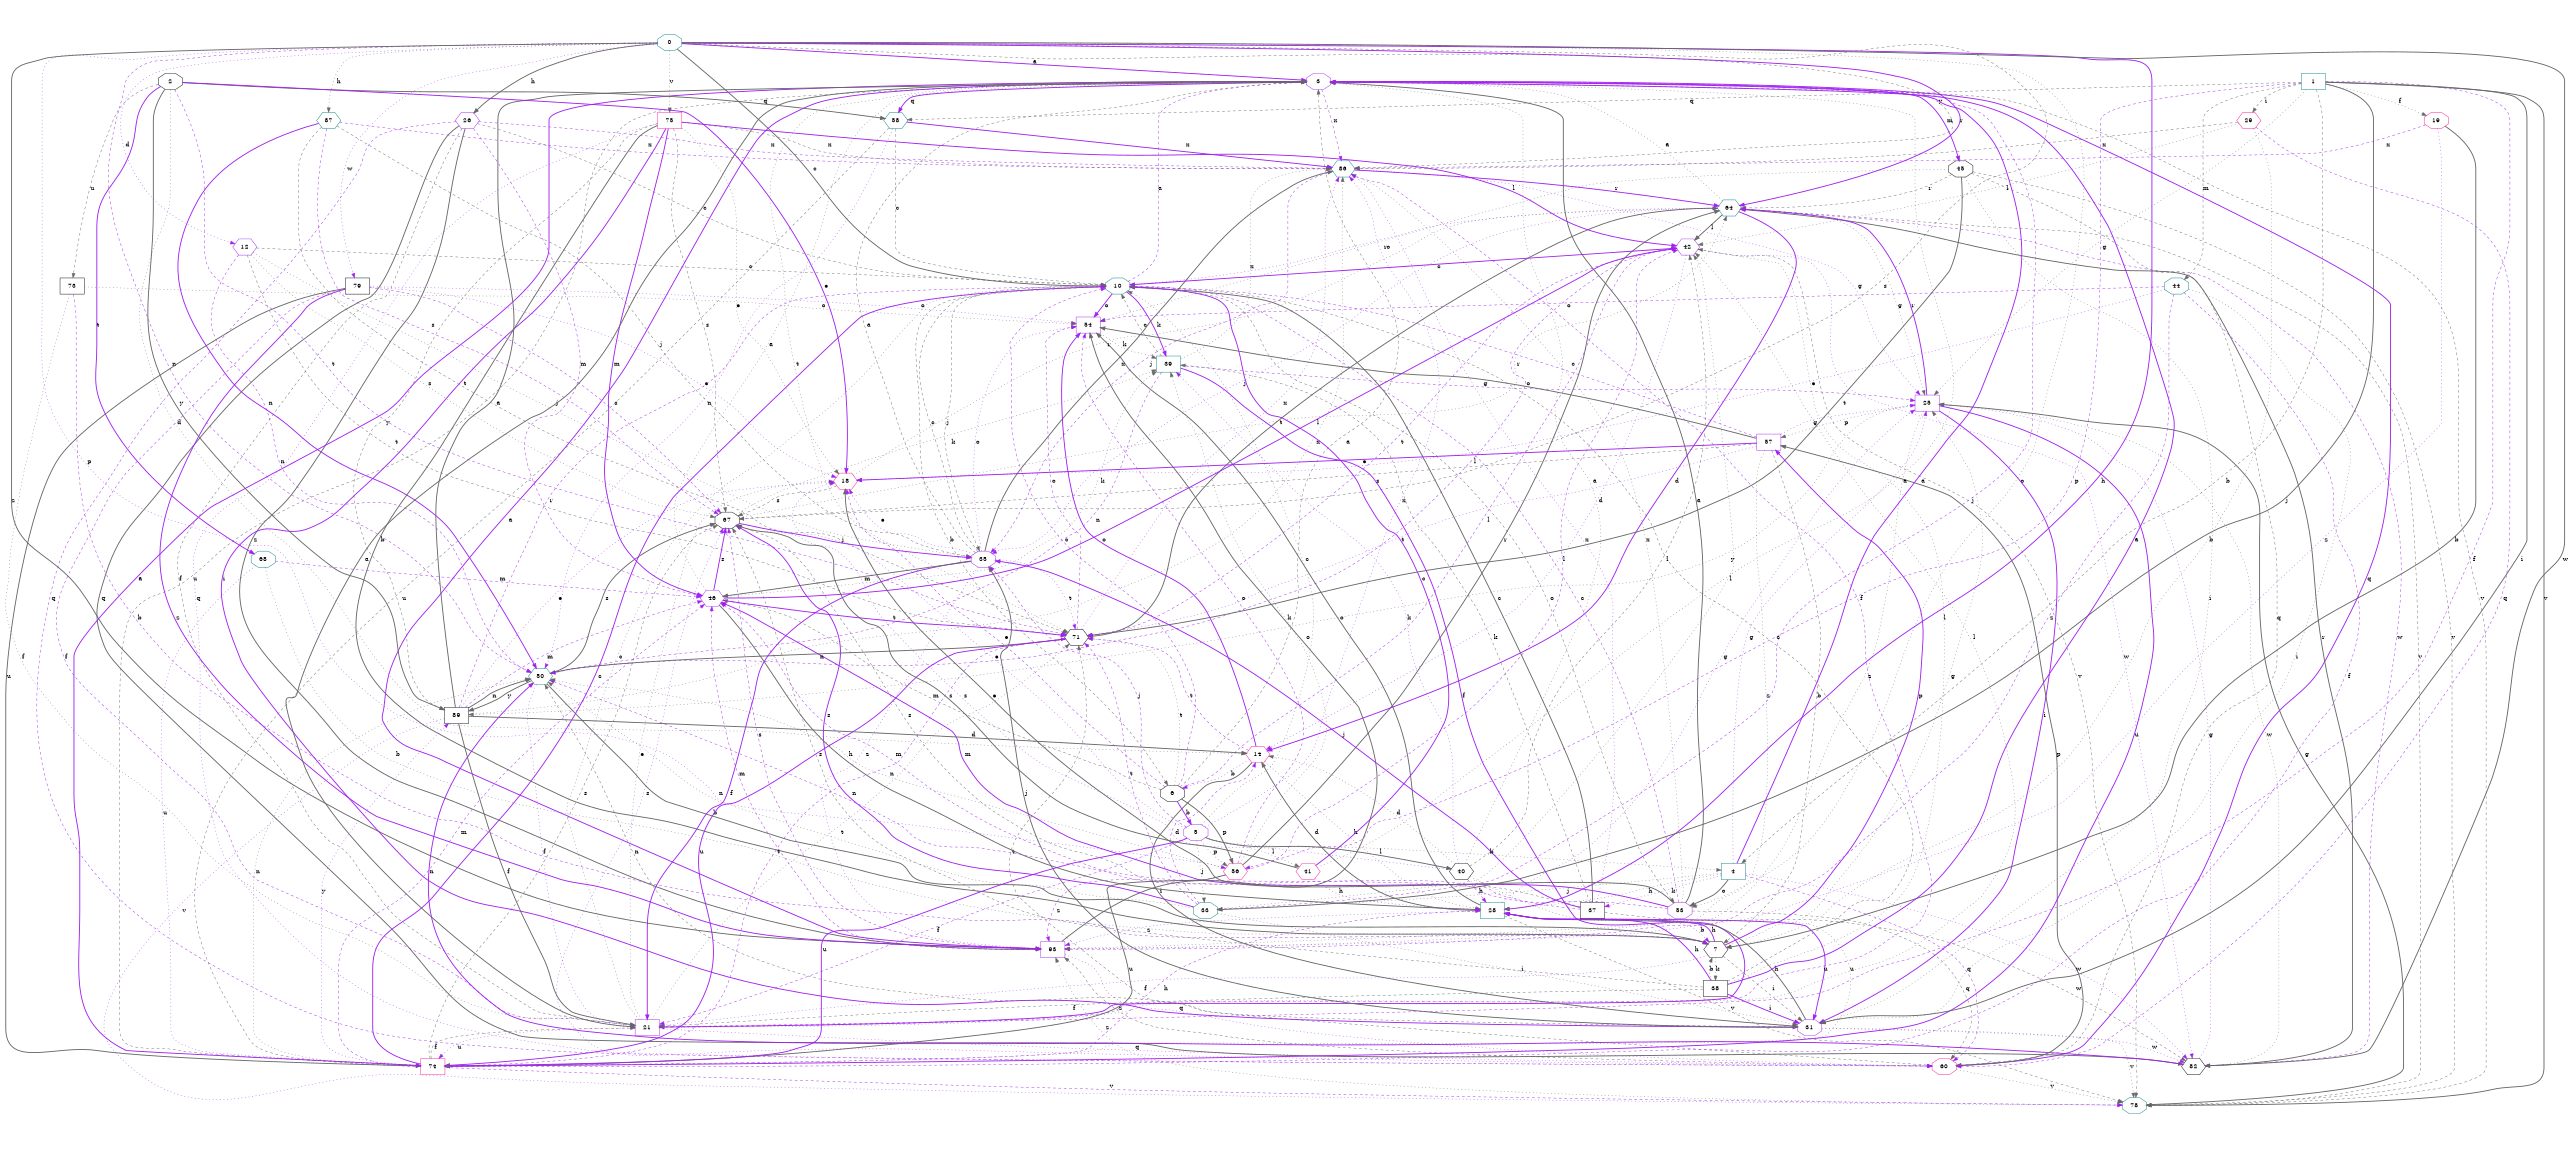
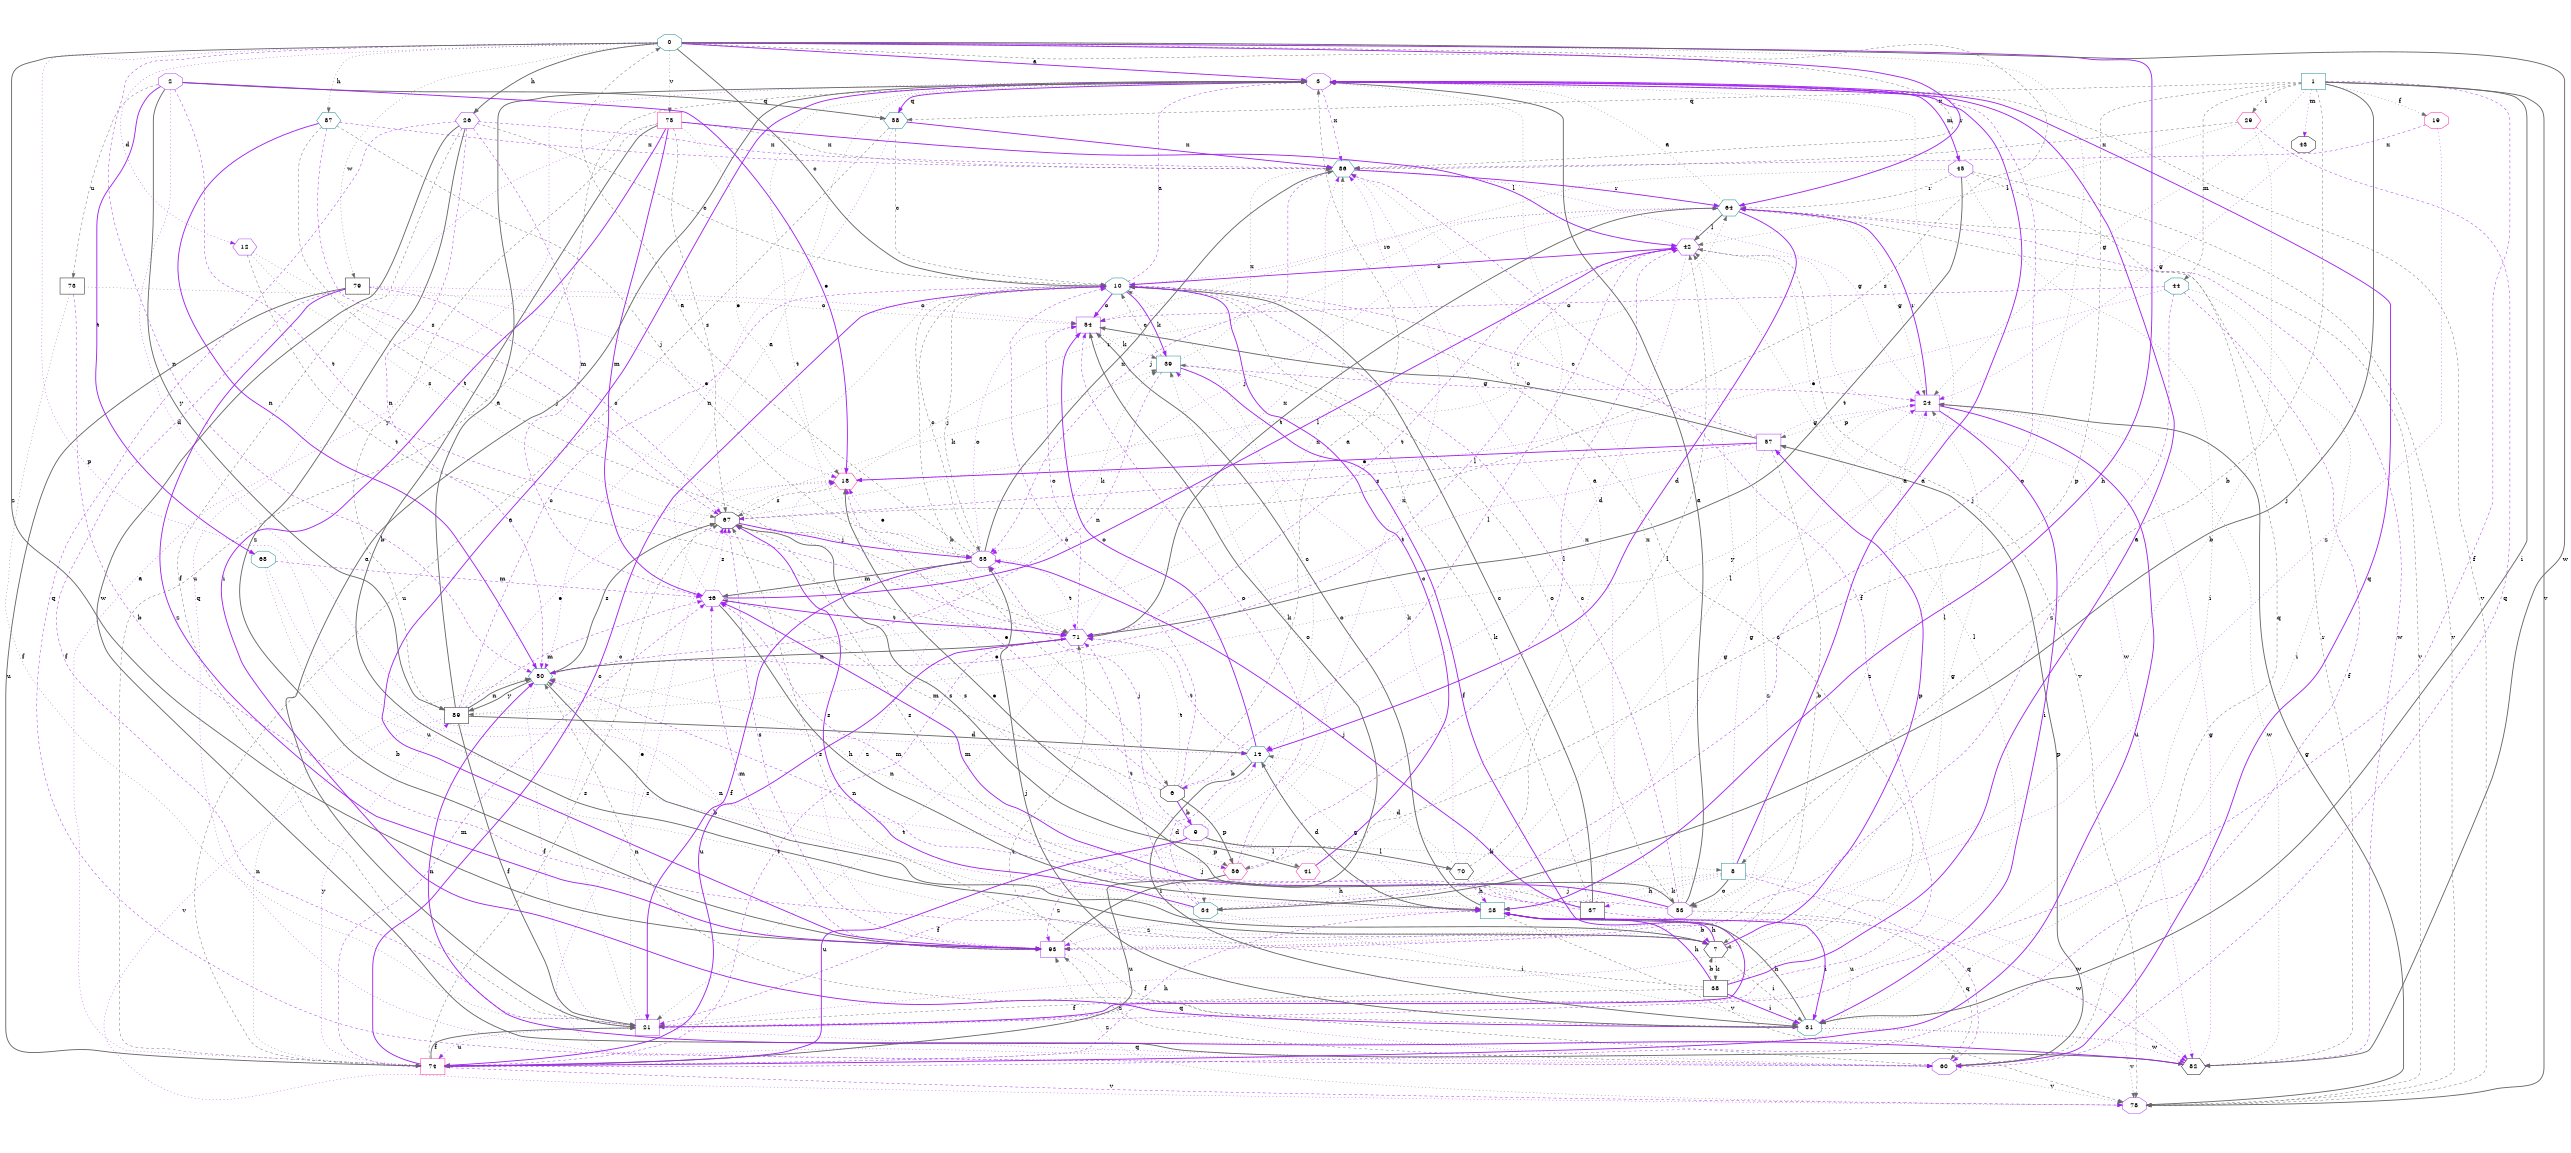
node "2": color black -> purple
edge "0" -> "79": color purple -> gray40
edge "0" -> "86": label "y" -> "x"
node "43": added
node "45": color black -> purple
edge "35" -> "3": now "35" -> "0"
edge "12" -> "10": removed, label "c"
node "25": label "25" -> "24"
edge "74" -> "3": style bold -> dotted
edge "57" -> "67": color gray40 -> purple
edge "82" -> "64": style bold -> dashed
edge "12" -> "50": now "26" -> "50"
edge "89" -> "10": label "r" -> "c"
edge "56" -> "64": removed, label "r"
edge "1" -> "56": color purple -> gray40
edge "46" -> "67": style bold -> dotted
edge "26" -> "82": label "q" -> "w"
node "71": color black -> purple
edge "19" -> "7": removed, label "b"
edge "2" -> "14": color gray40 -> purple
node "14": color deeppink -> teal
edge "21" -> "71": reversed
node "5": label "5" -> "9"
edge "14" -> "28": label "h" -> "g"
node "40": label "40" -> "70"
node "4": label "4" -> "8"
edge "68" -> "74": now "68" -> "28"
node "33": label "33" -> "34"
edge "37" -> "82": color gray40 -> purple
edge "28" -> "31": label "u" -> "i"
node "31": color purple -> teal
edge "74" -> "21": style dashed -> bold
node "60": color deeppink -> purple
node "78": color teal -> purple
